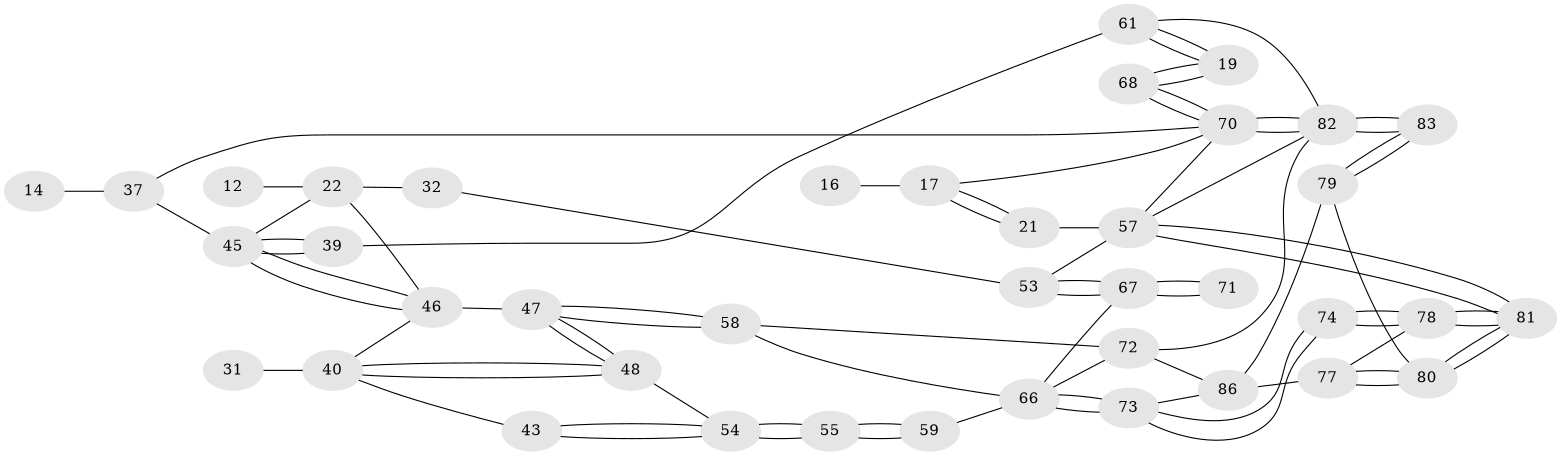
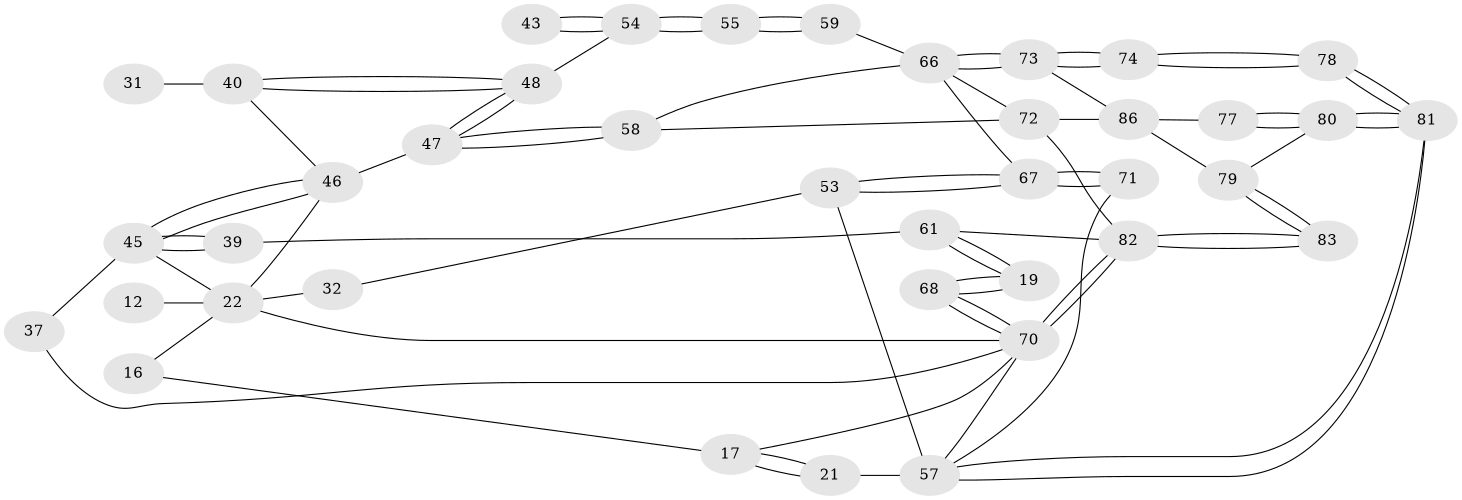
edge "82" -- "57": now "71" -- "57"
node "14": removed
edge "22" -- "16": added
edge "22" -- "70": added
edge "78" -- "77": removed
edge "40" -- "43": removed
